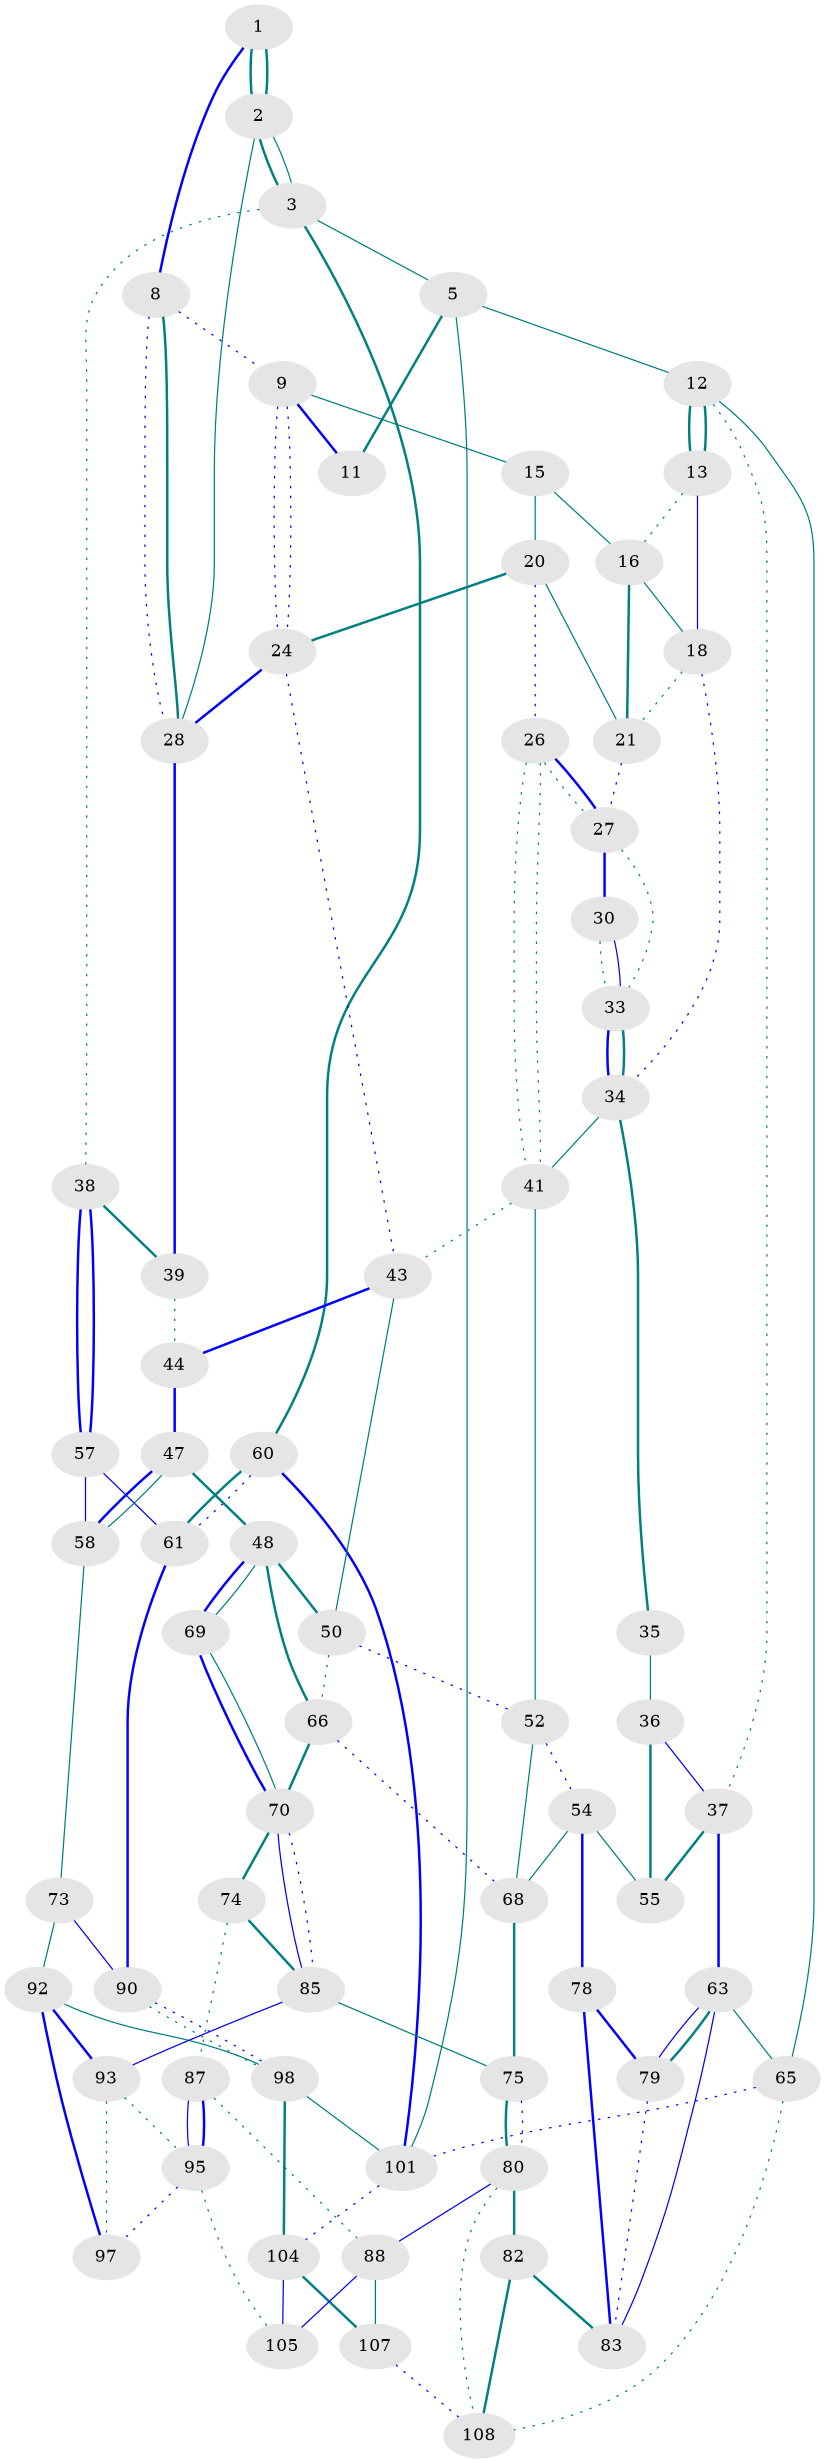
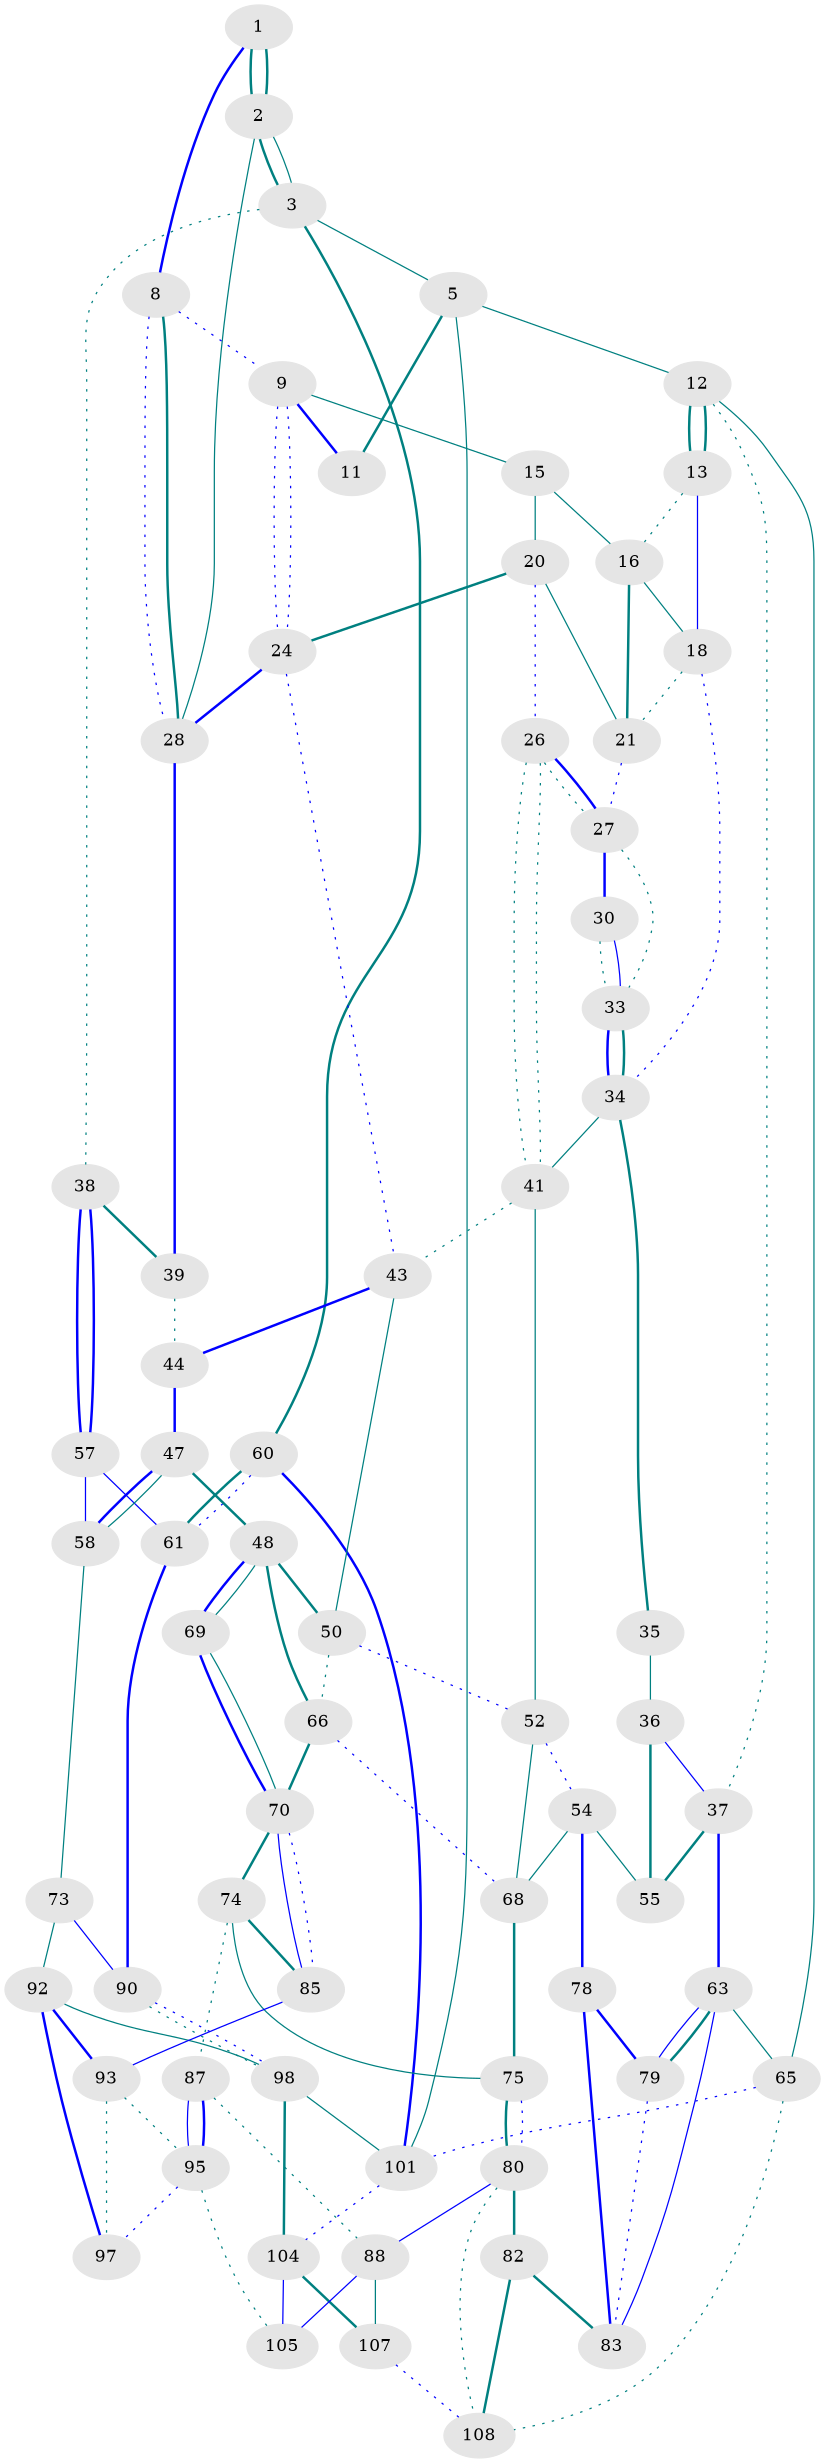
edge "85" -- "75": now "74" -- "75"
